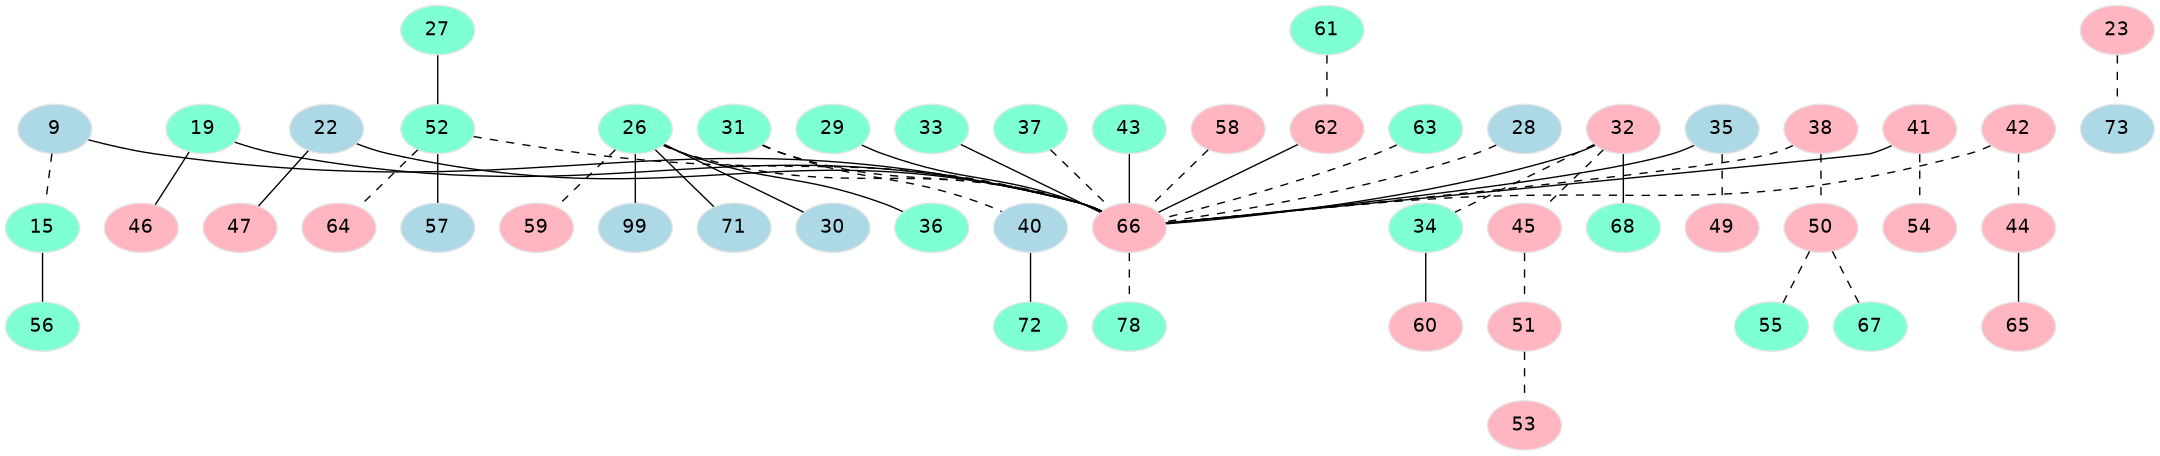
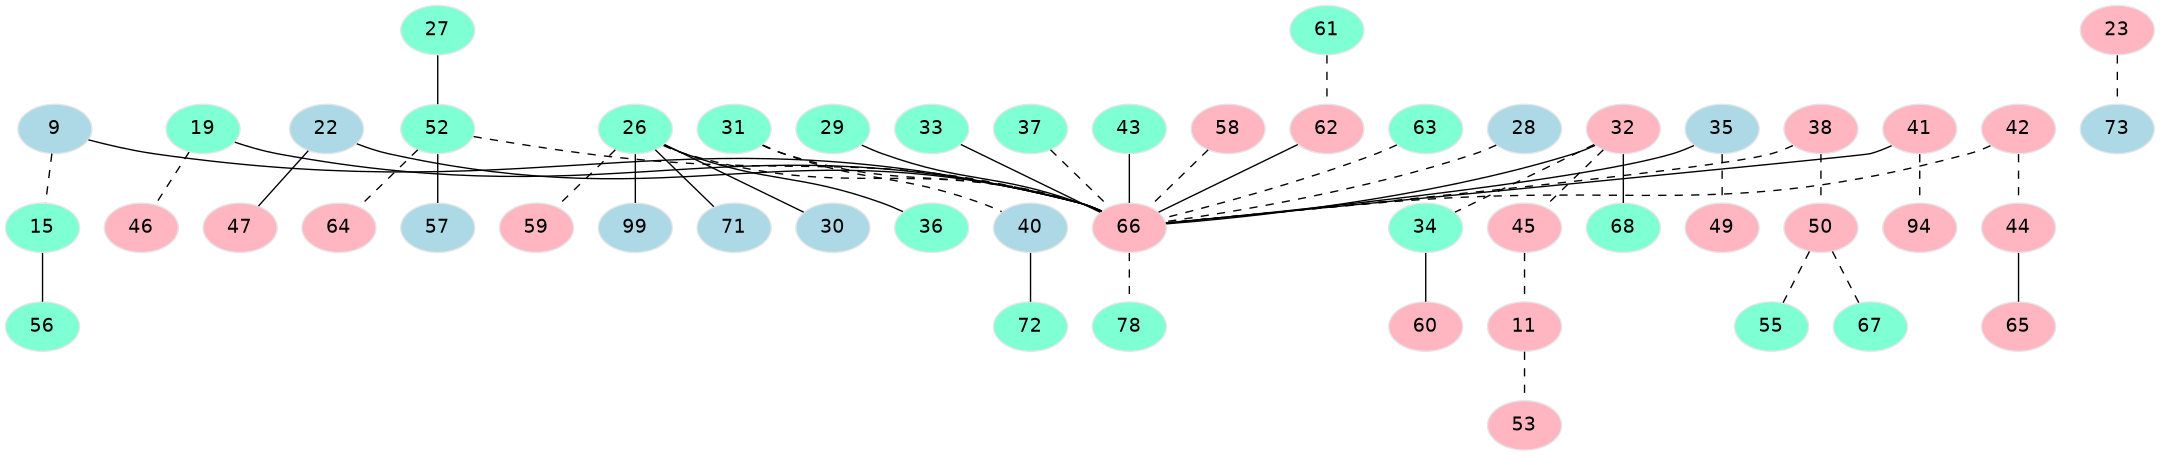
edge "19" -- "46": style solid -> dashed
node "54": label "54" -> "94"
node "51": label "51" -> "11"
